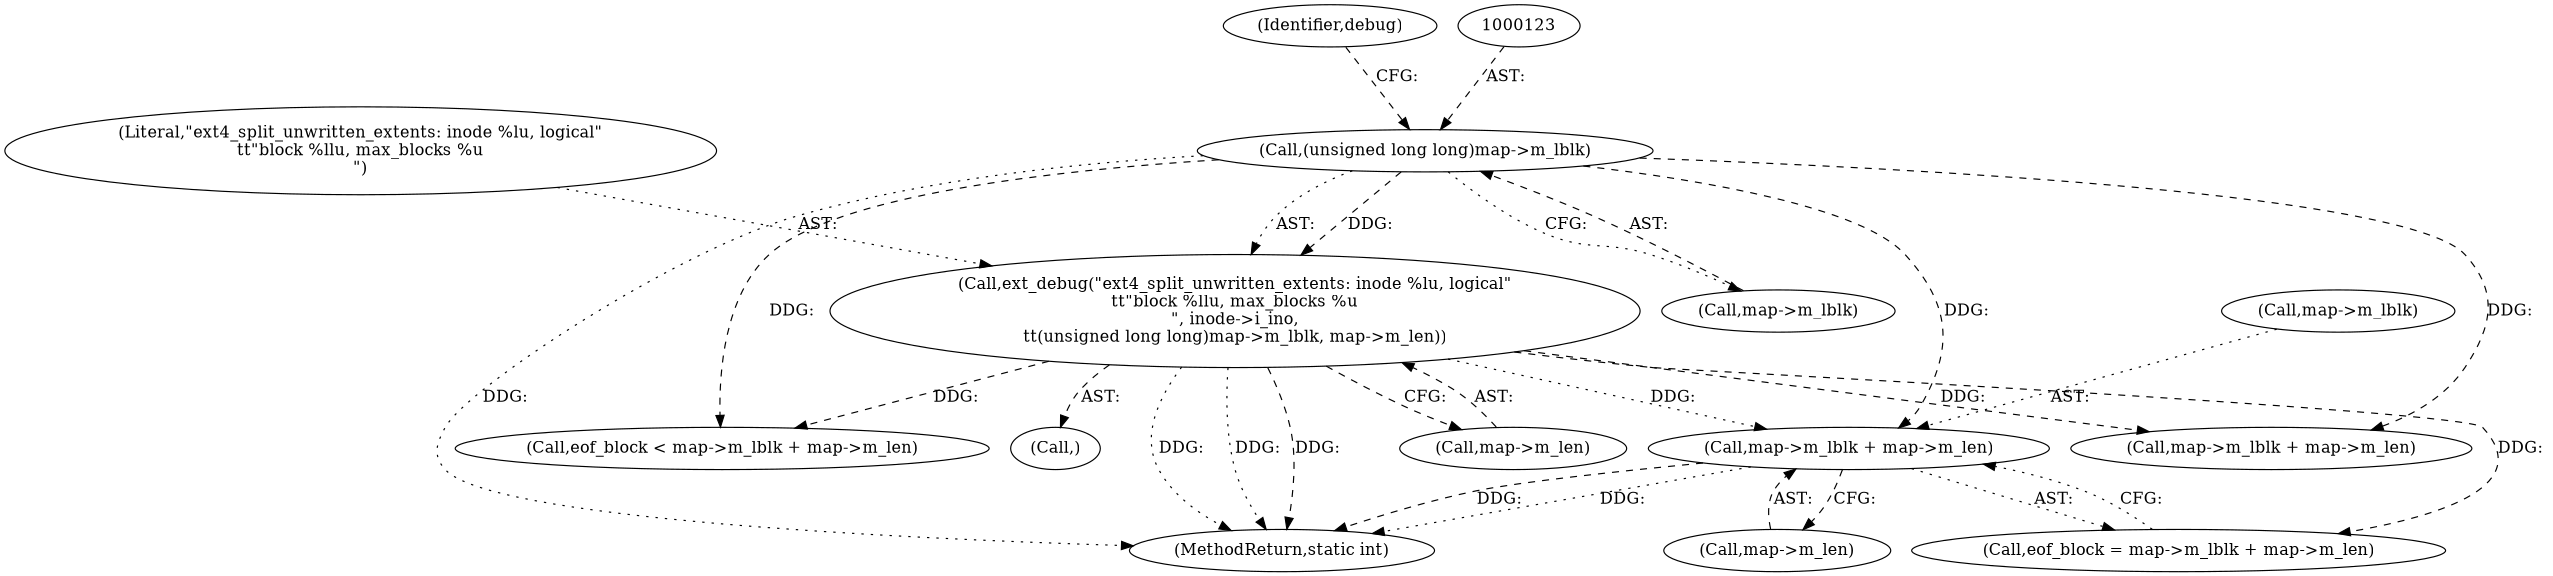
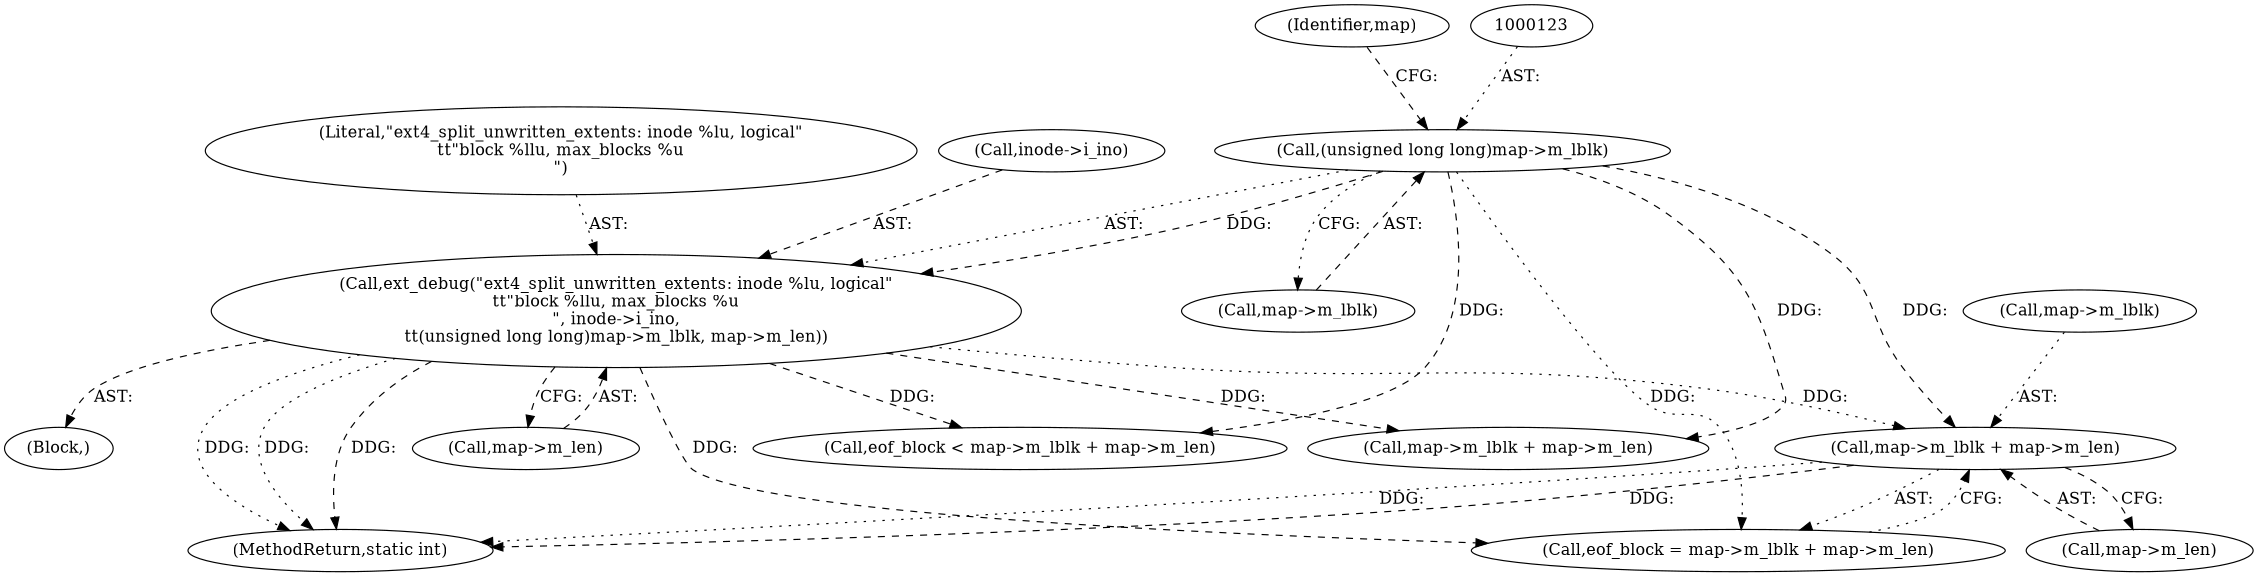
node "(Identifier,debug)": label "(Identifier,debug)" -> "(Identifier,map)"
edge "1000123" -> "(Call,(unsigned long long)map->m_lblk)": style dashed -> dotted
node "(Call,inode->i_ino)": added
edge "(Call,(unsigned long long)map->m_lblk)" -> "(MethodReturn,static int)": now "(Call,(unsigned long long)map->m_lblk)" -> "(Call,eof_block = map->m_lblk + map->m_len)"
node "(Call,)": label "(Call,)" -> "(Block,)"
